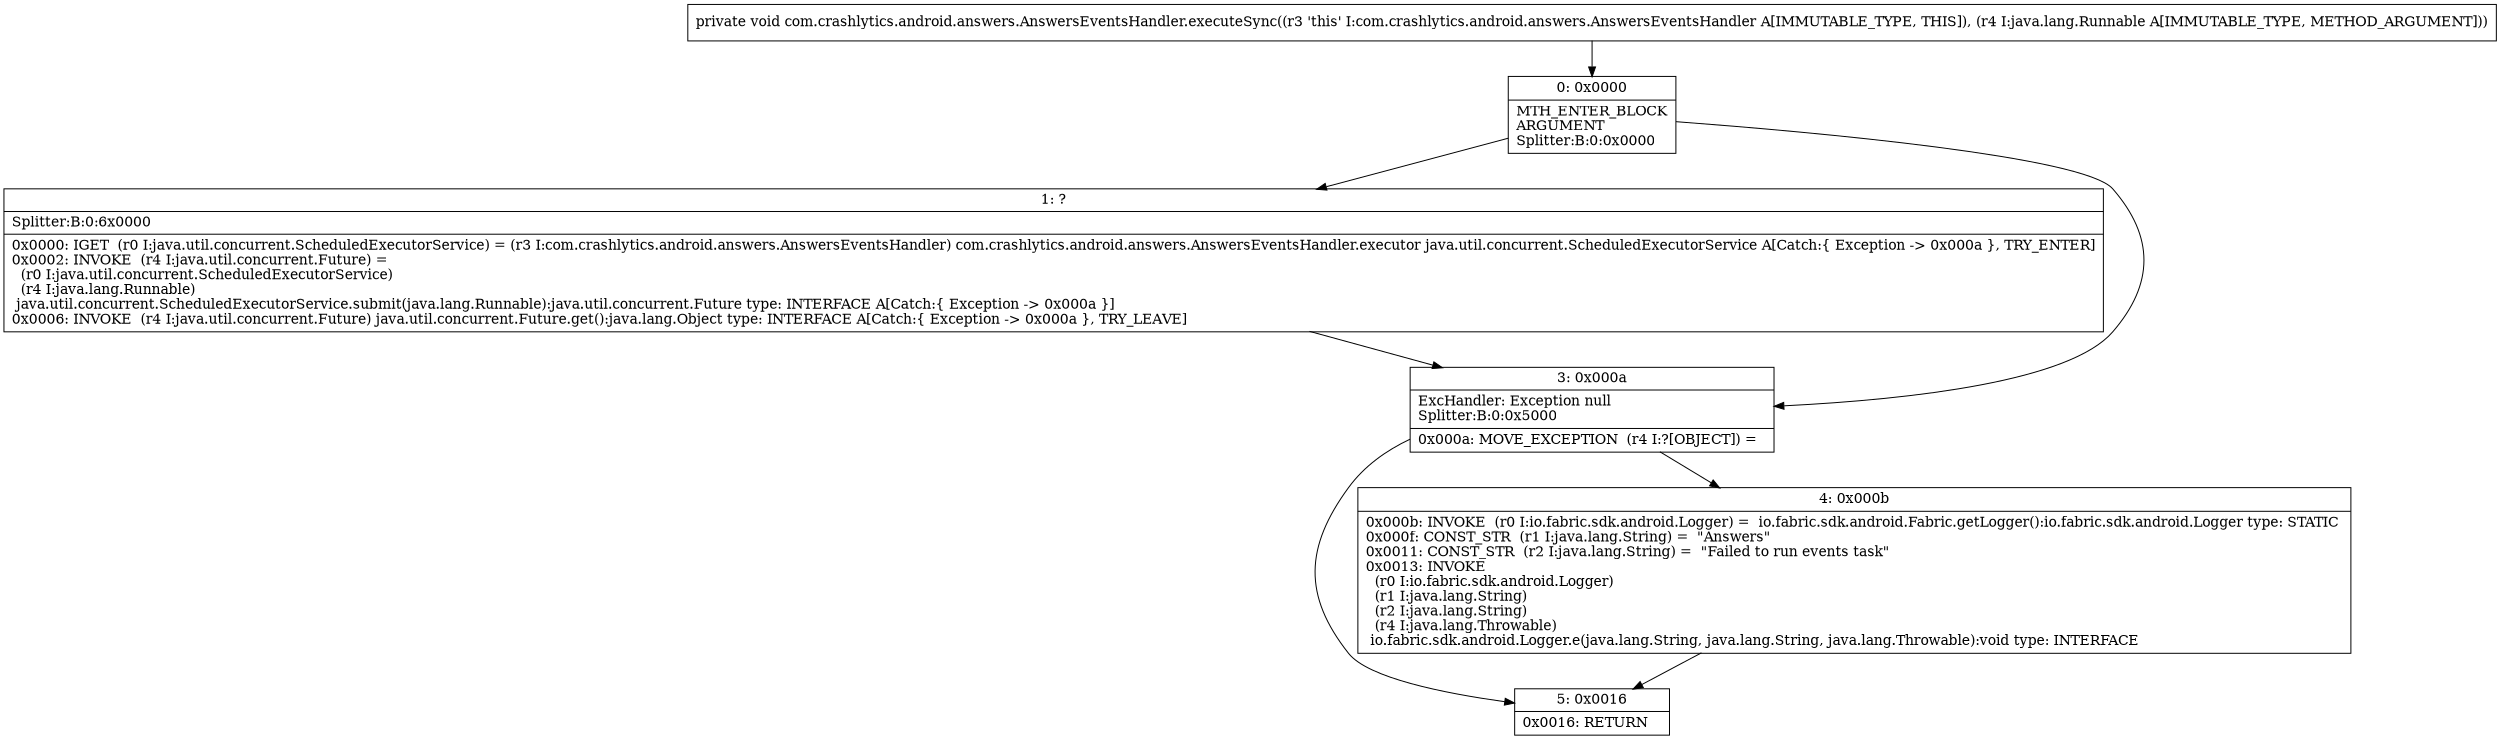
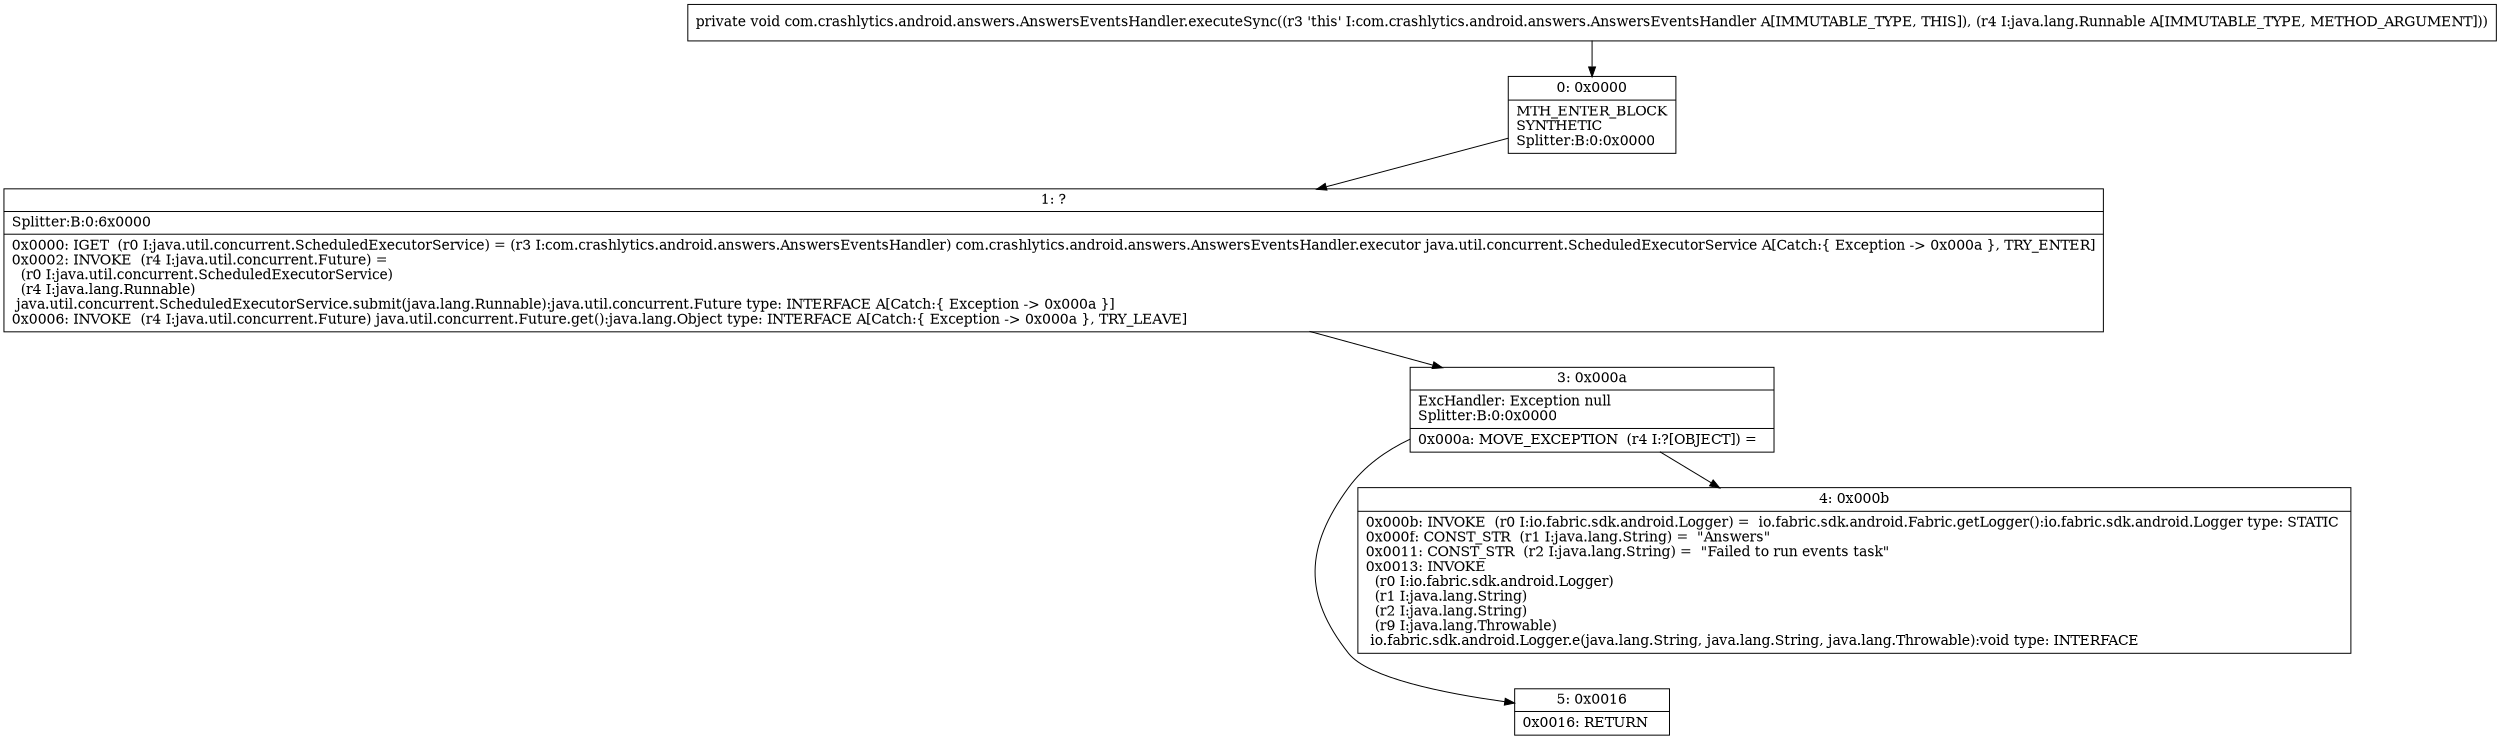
node "0: 0x0000": text "ARGUMENT" -> "SYNTHETIC"
edge "0: 0x0000" -> "3: 0x000a": removed
node "3: 0x000a": text "Splitter:B:0:0x5000" -> "Splitter:B:0:0x0000"
node "4: 0x000b": text "(r4 I:java.lang.Throwable)" -> "(r9 I:java.lang.Throwable)"
edge "4: 0x000b" -> "5: 0x0016": removed
